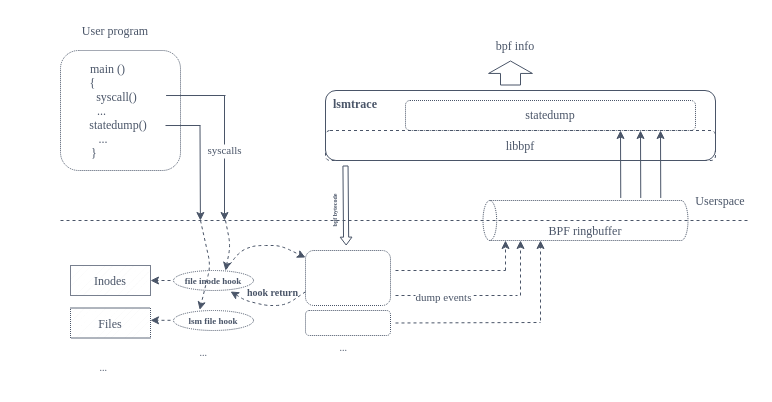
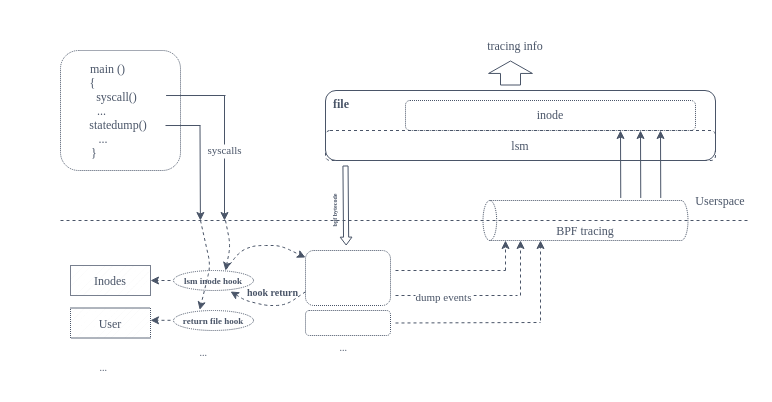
node "User program": removed
node "bpf info": label "bpf info" -> "tracing info"
node "lsmtrace": label "lsmtrace" -> "file"
node "statedump": label "statedump" -> "inode"
node "libbpf": label "libbpf" -> "lsm"
node "BPF ringbuffer": label "BPF ringbuffer" -> "BPF tracing"
node "file inode hook": label "file inode hook" -> "lsm inode hook"
node "lsm file hook": label "lsm file hook" -> "return file hook"
node "Files": label "Files" -> "User"
